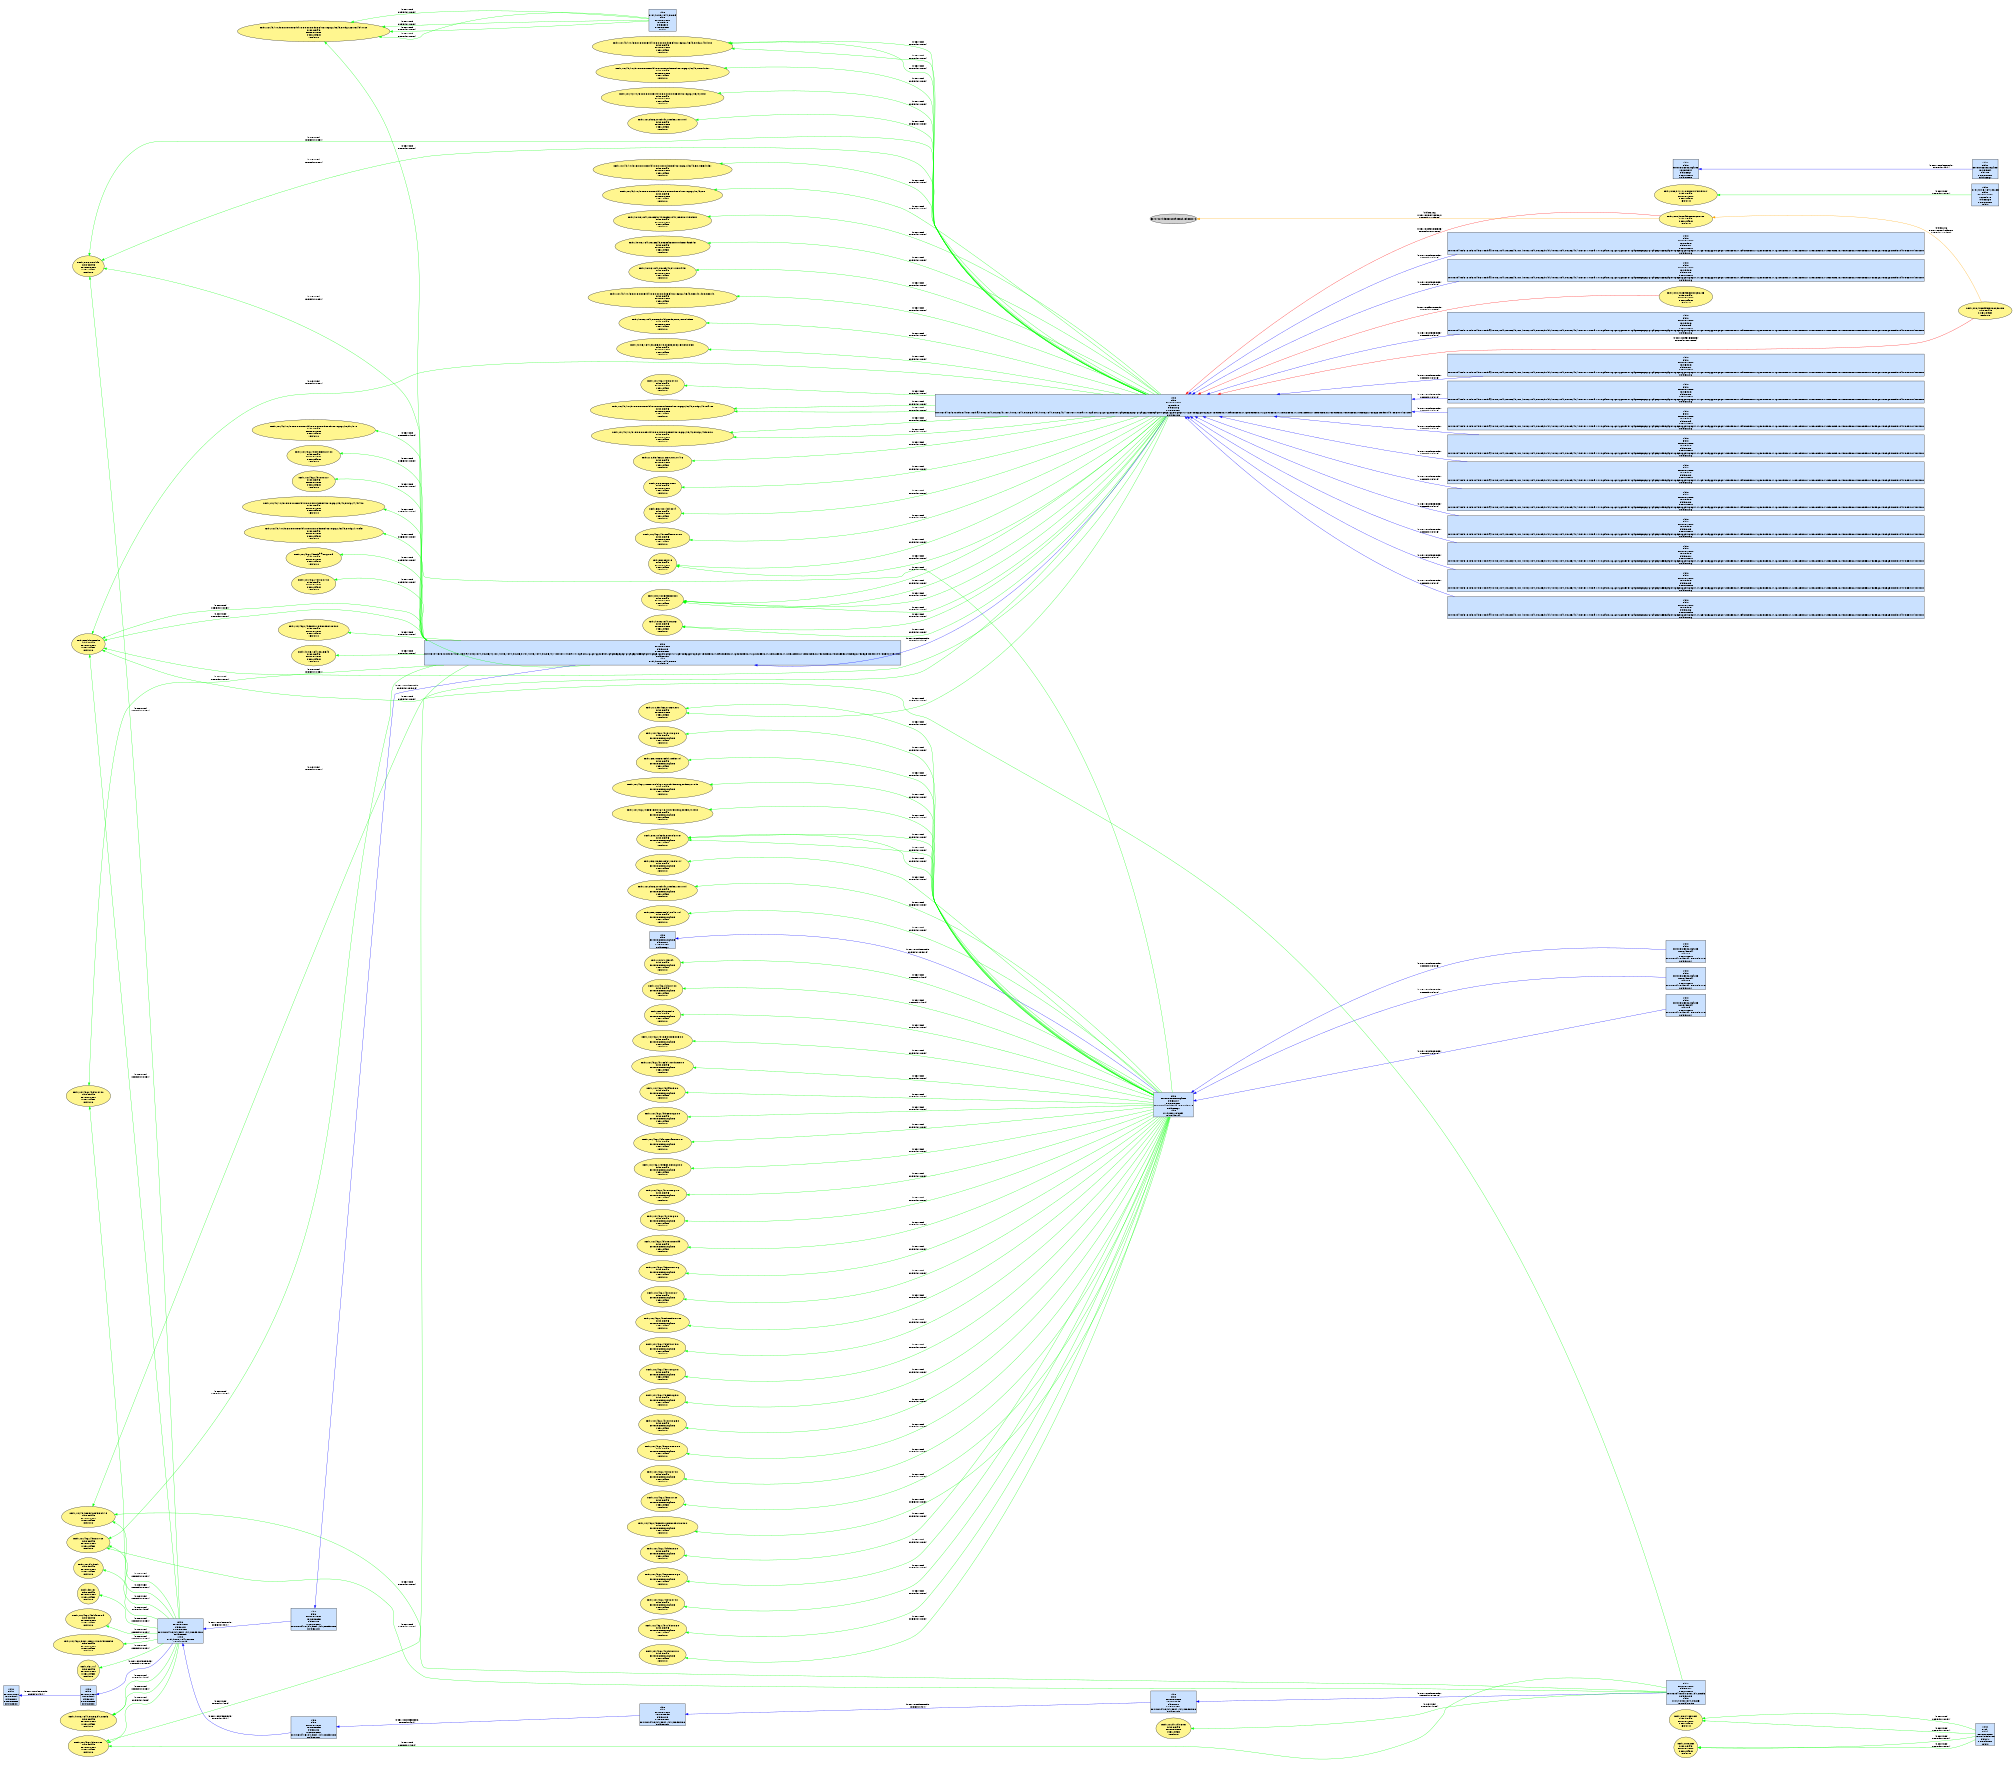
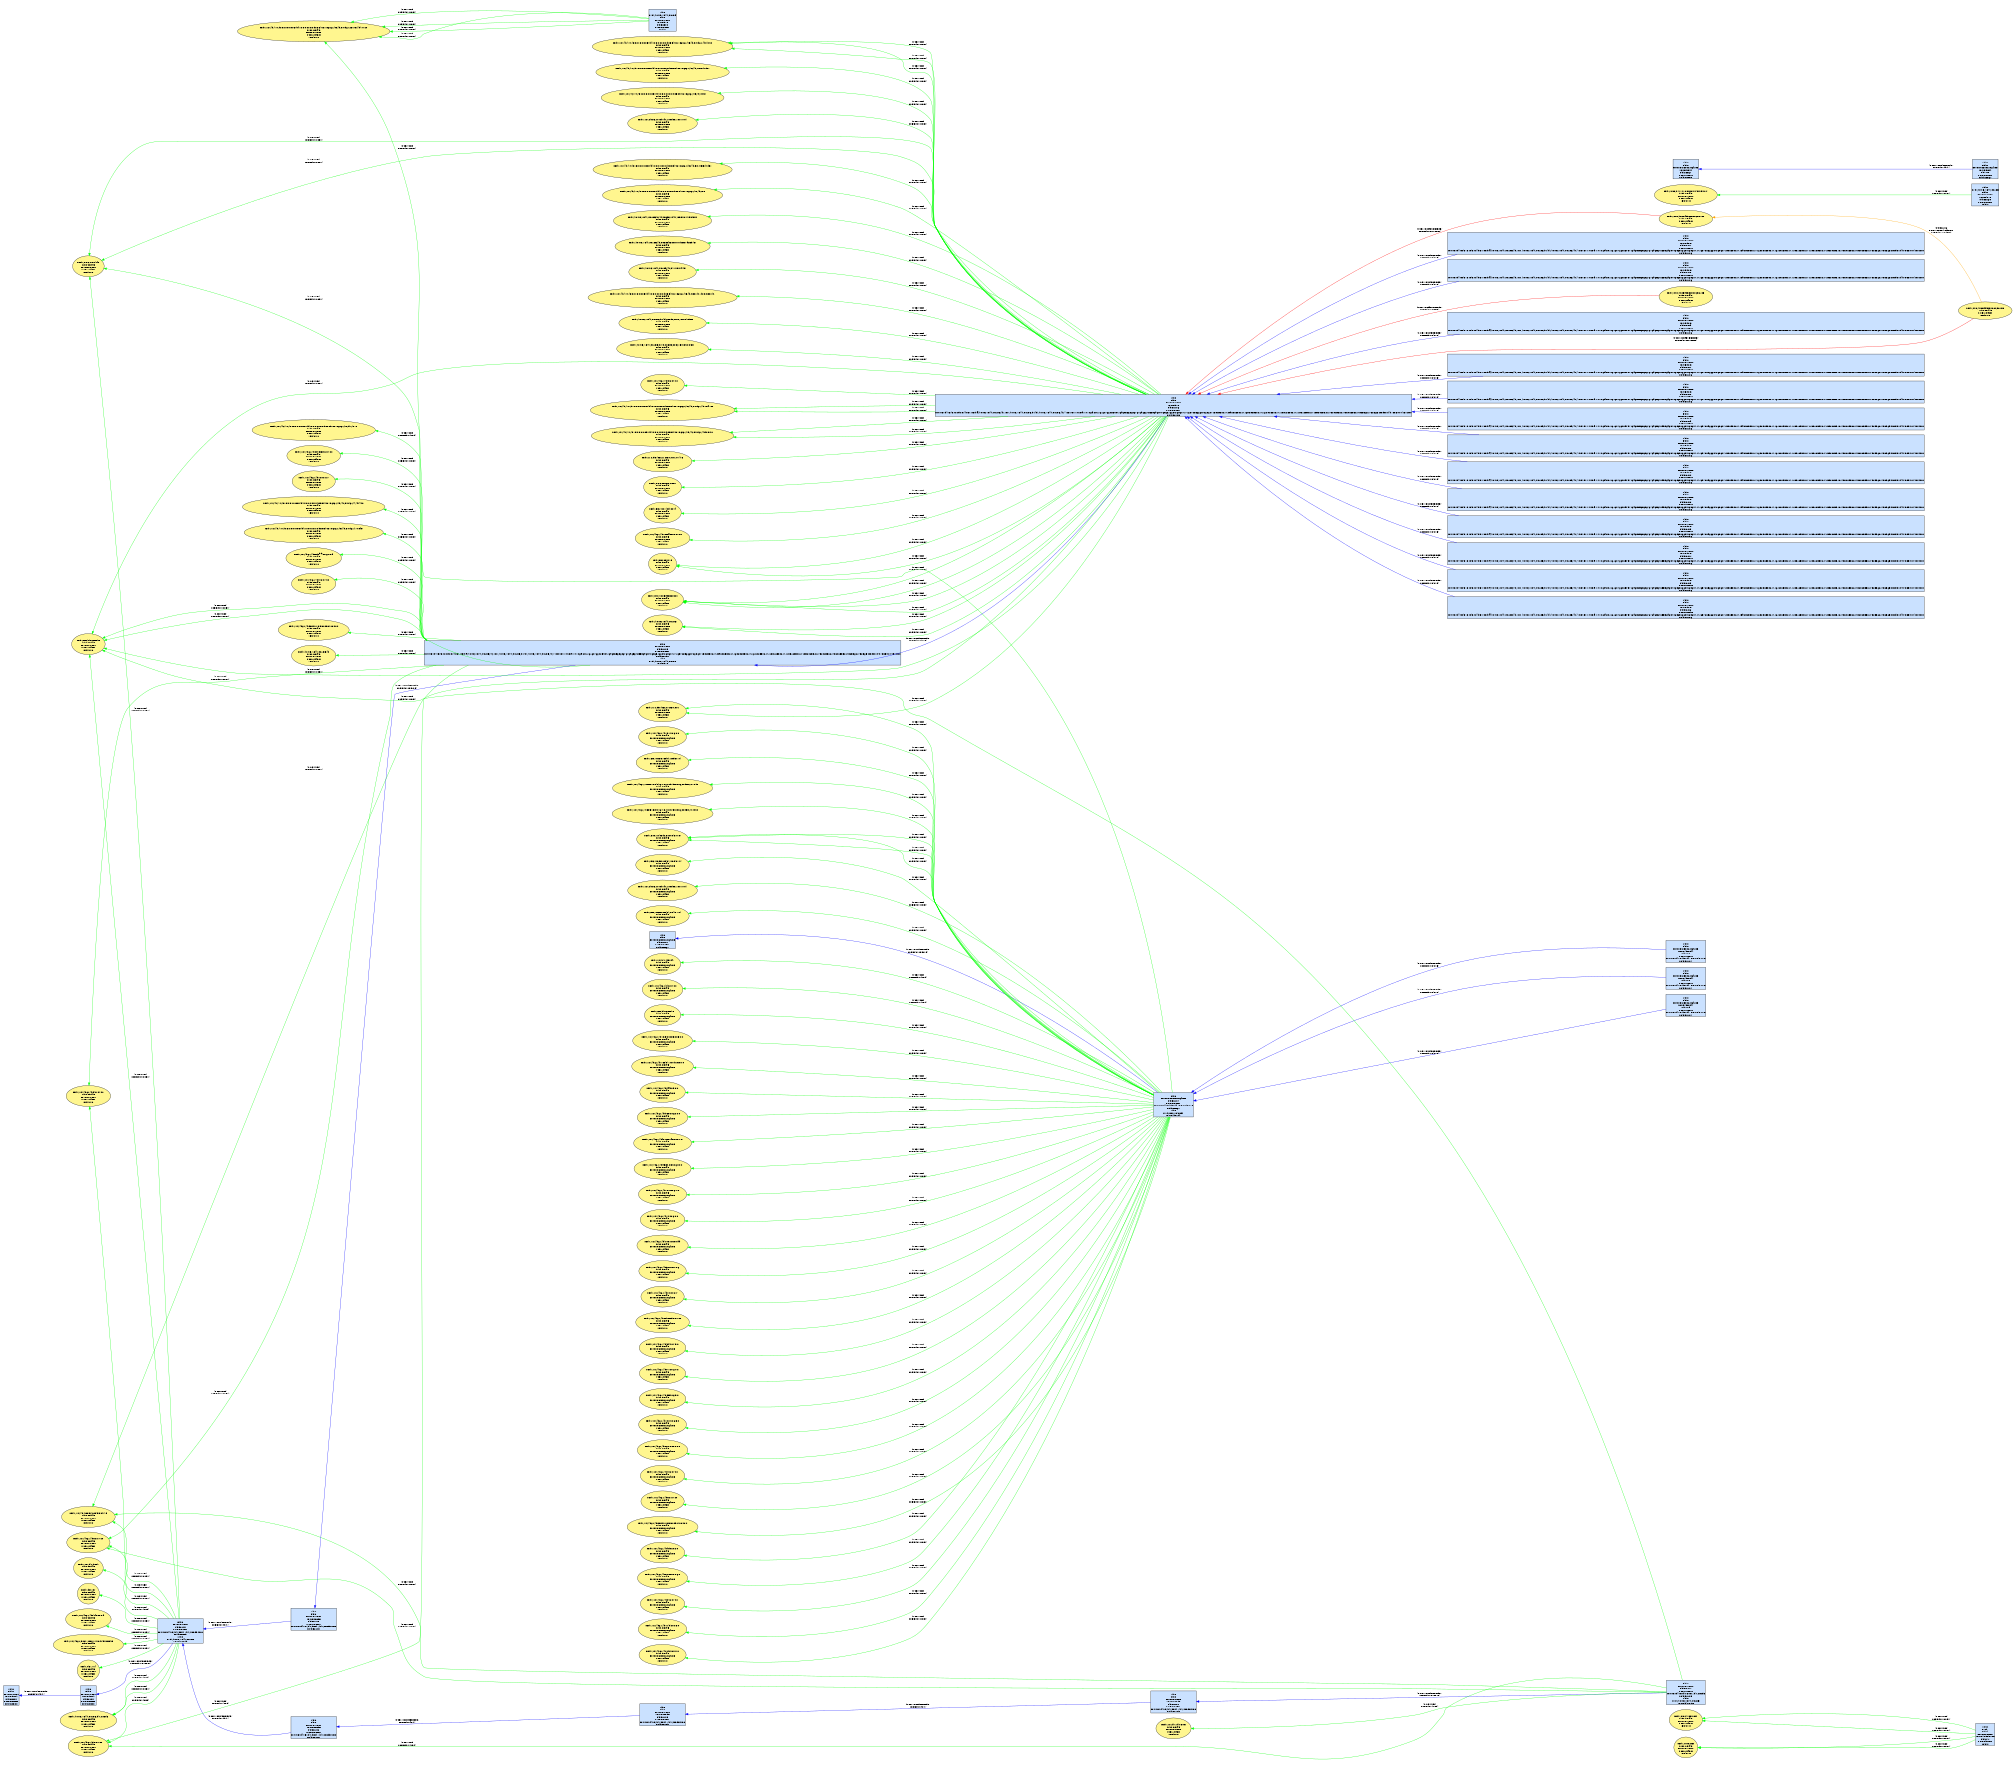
node "ea717127bd35a02e19c356b43baa317c": removed
